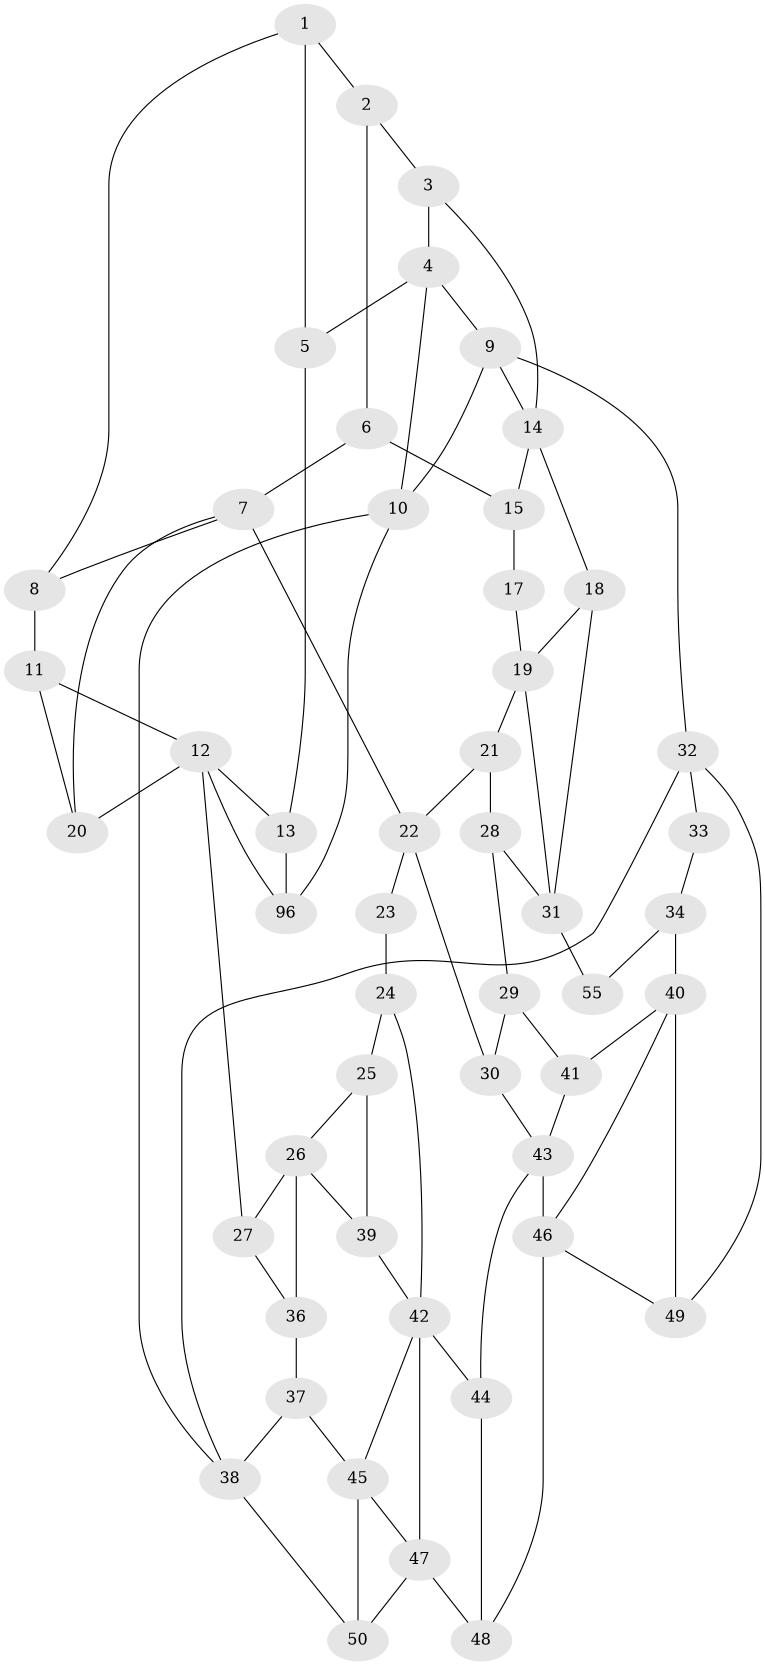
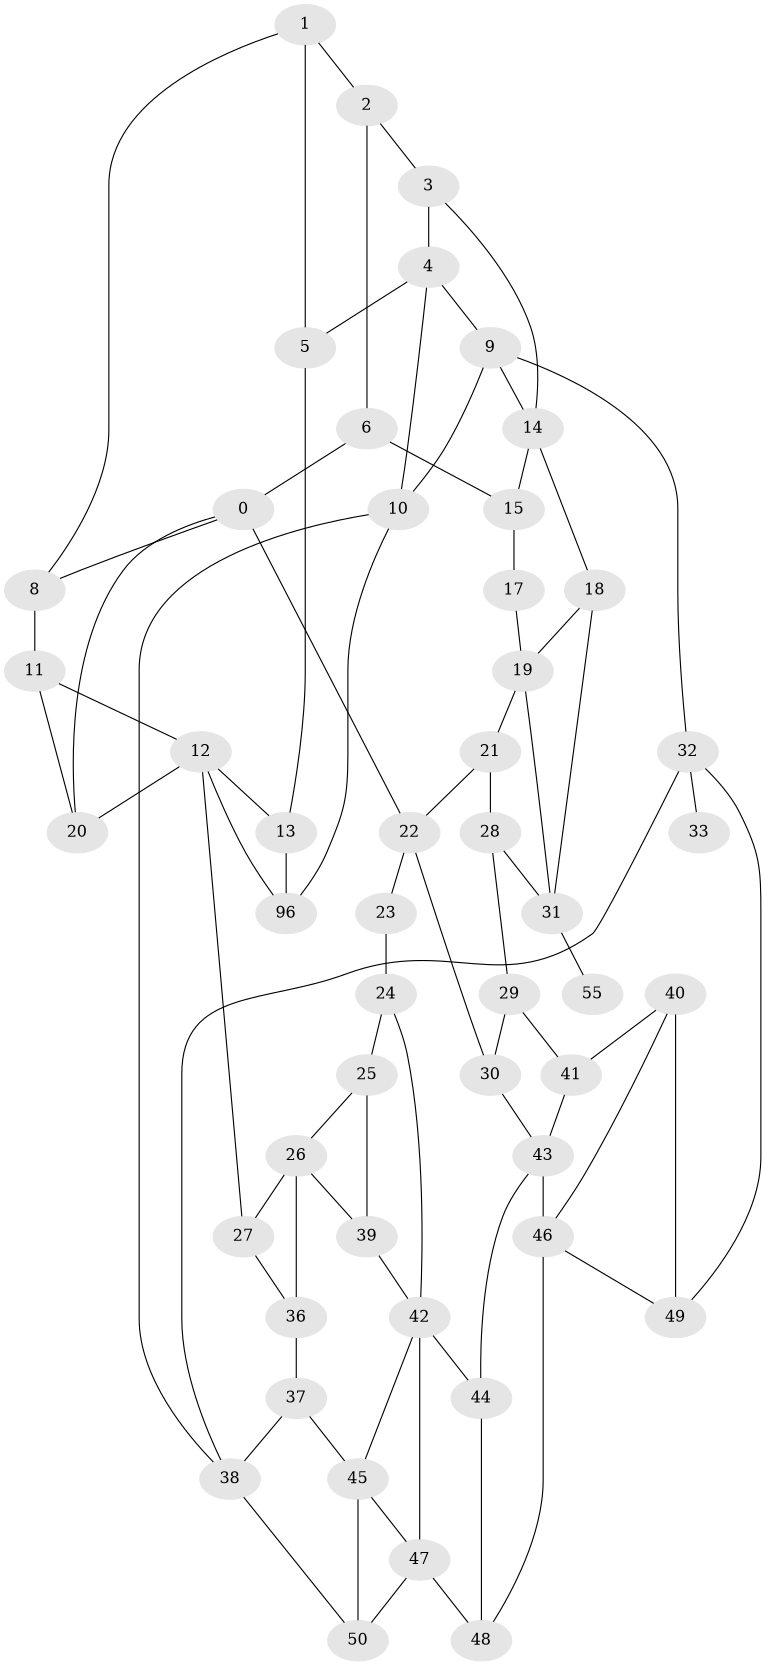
node "7": label "7" -> "0"
node "34": removed
